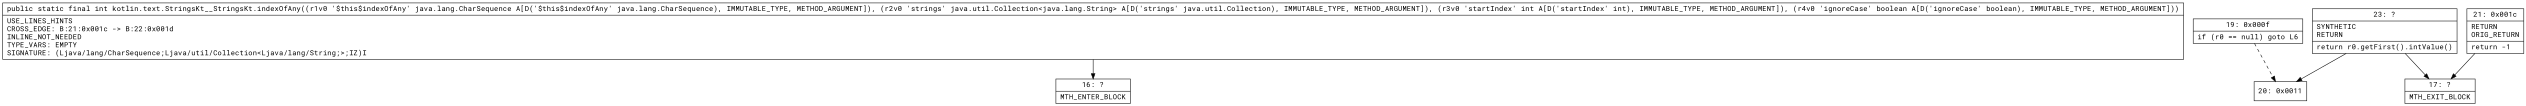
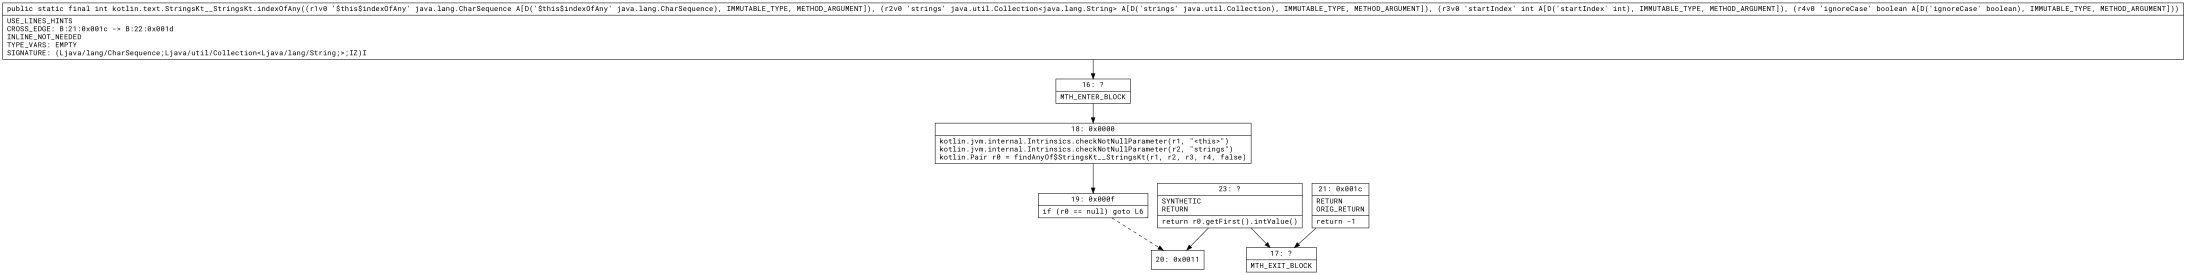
node "18: 0x0000": added
